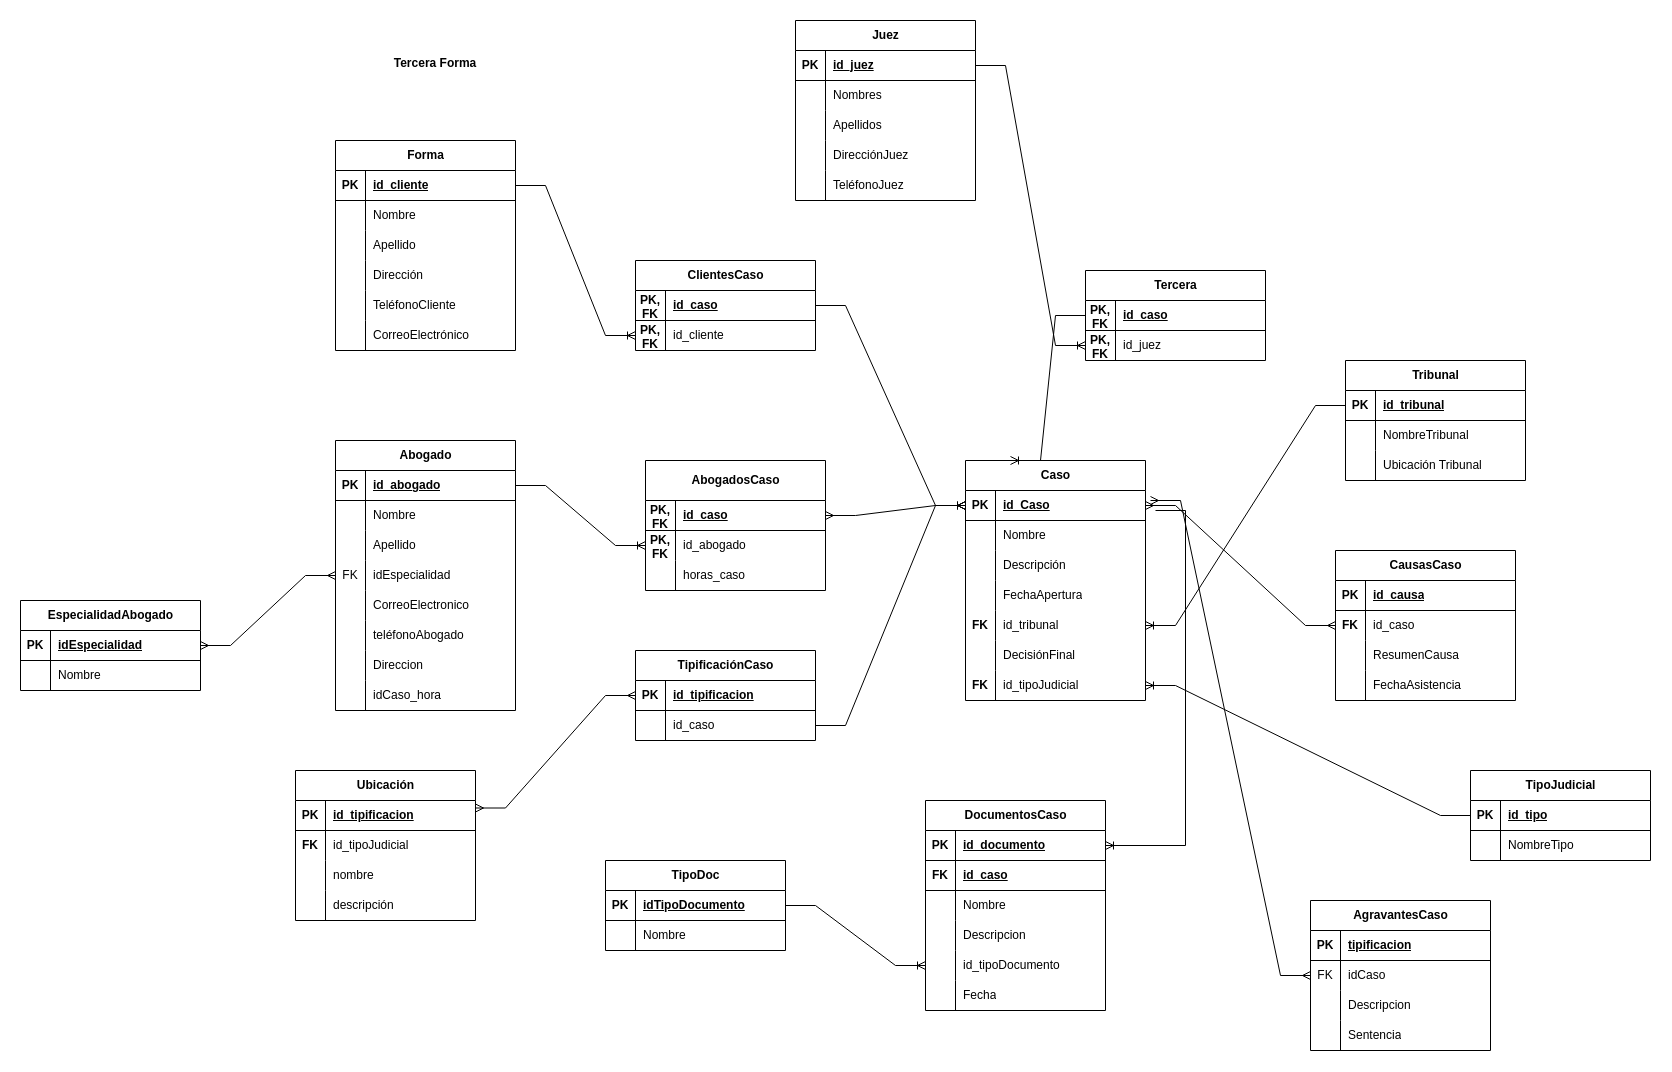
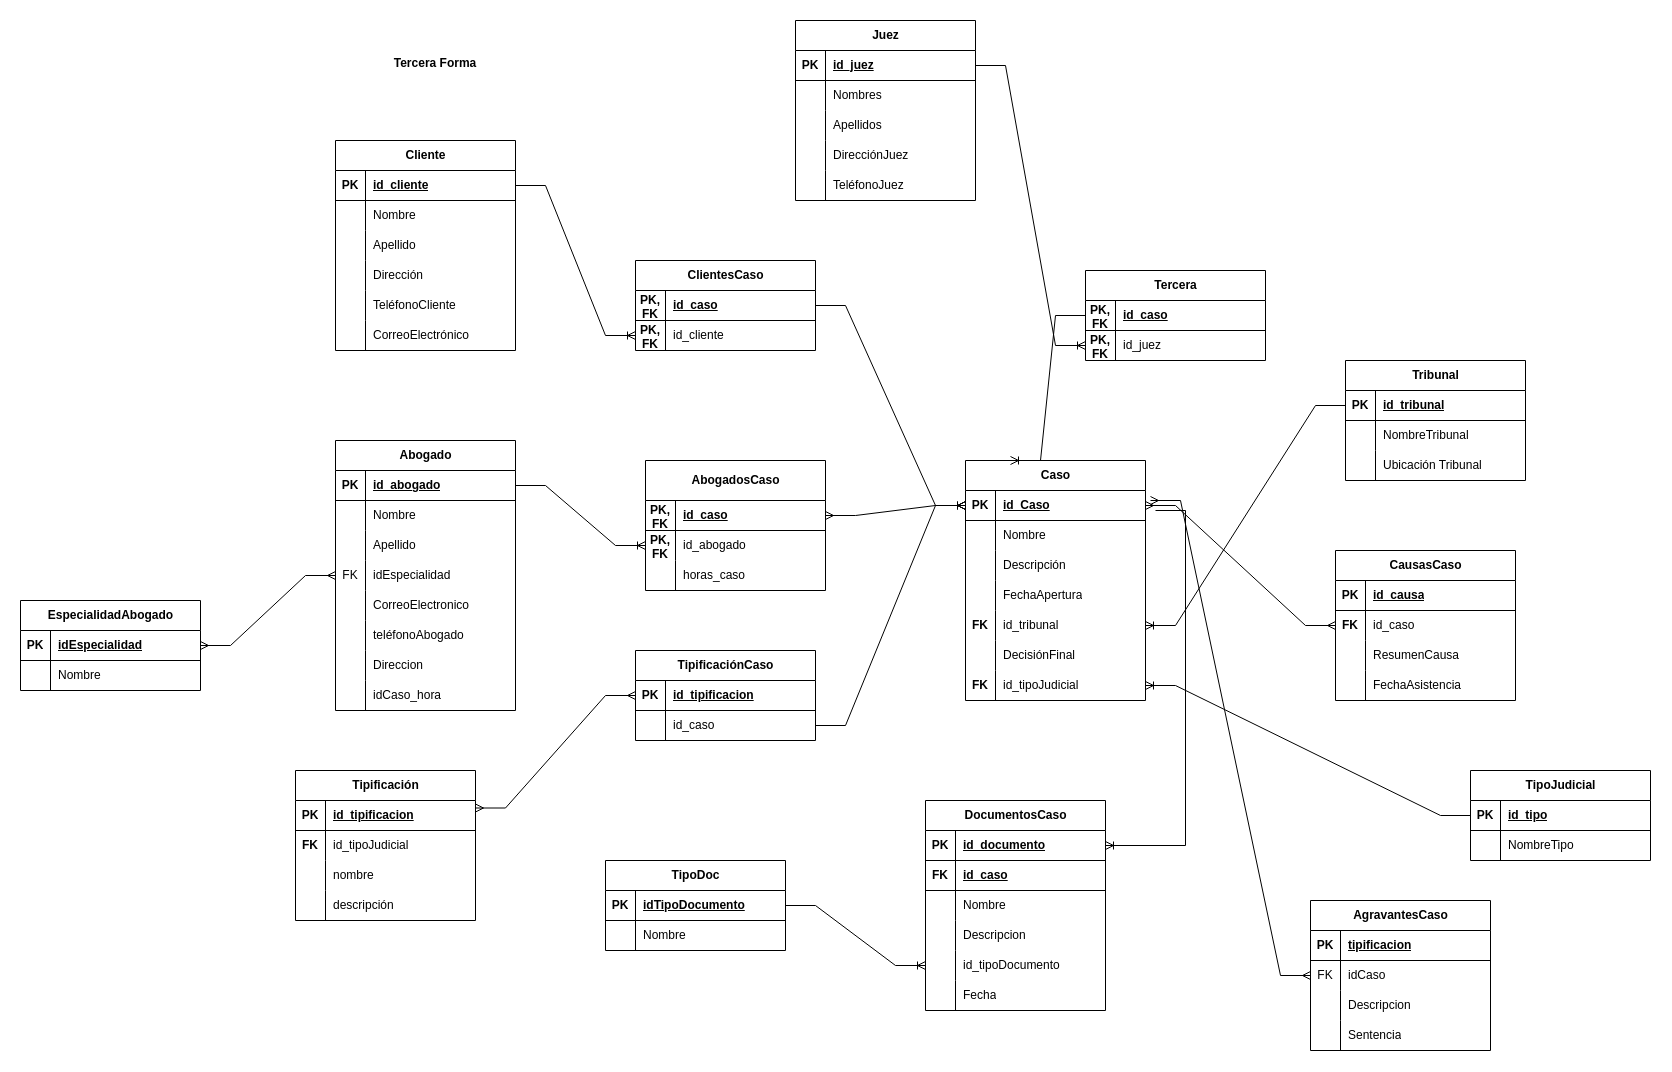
node "Forma": label "Forma" -> "Cliente"
node "Ubicación": label "Ubicación" -> "Tipificación"
